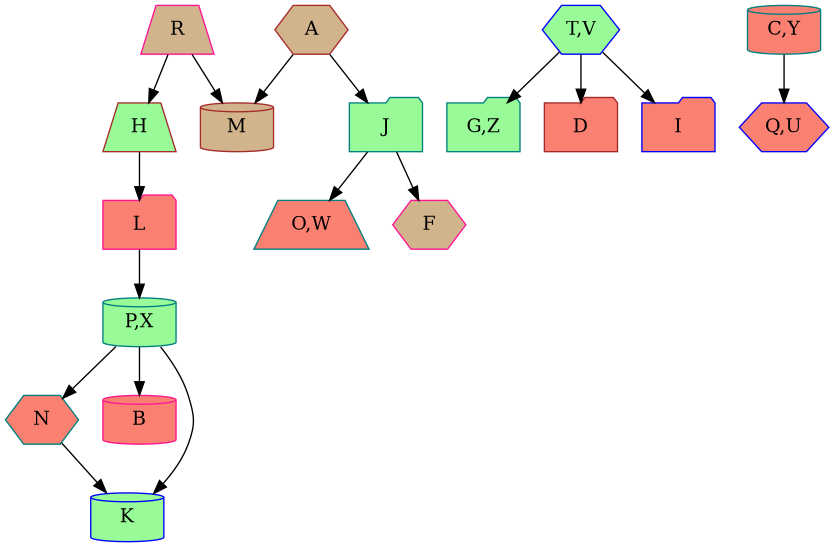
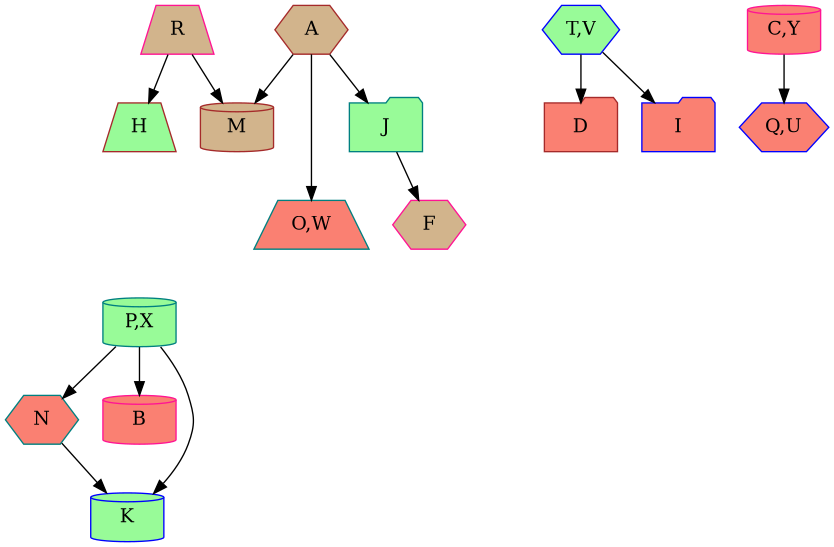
node "C,Y": color teal -> deeppink
node "G,Z": removed
edge "J" -> "O,W": now "A" -> "O,W"
node "L": removed
